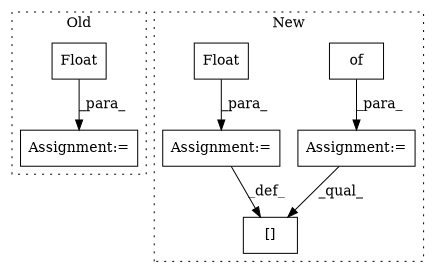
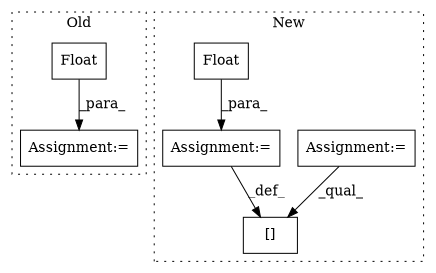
node "of": removed
